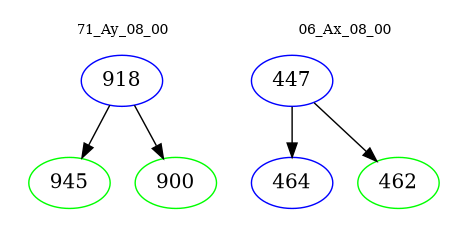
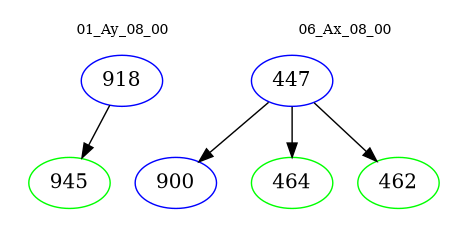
cluster "71_Ay_08_00": label "71_Ay_08_00" -> "01_Ay_08_00"
edge "918" -> "900": now "447" -> "900"
node "900": color green -> blue
node "464": color blue -> green
